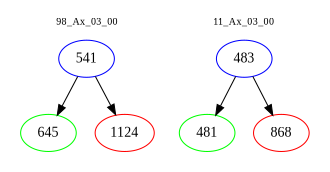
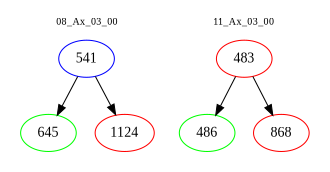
cluster "98_Ax_03_00": label "98_Ax_03_00" -> "08_Ax_03_00"
node "483": color blue -> red
node "481": label "481" -> "486"
